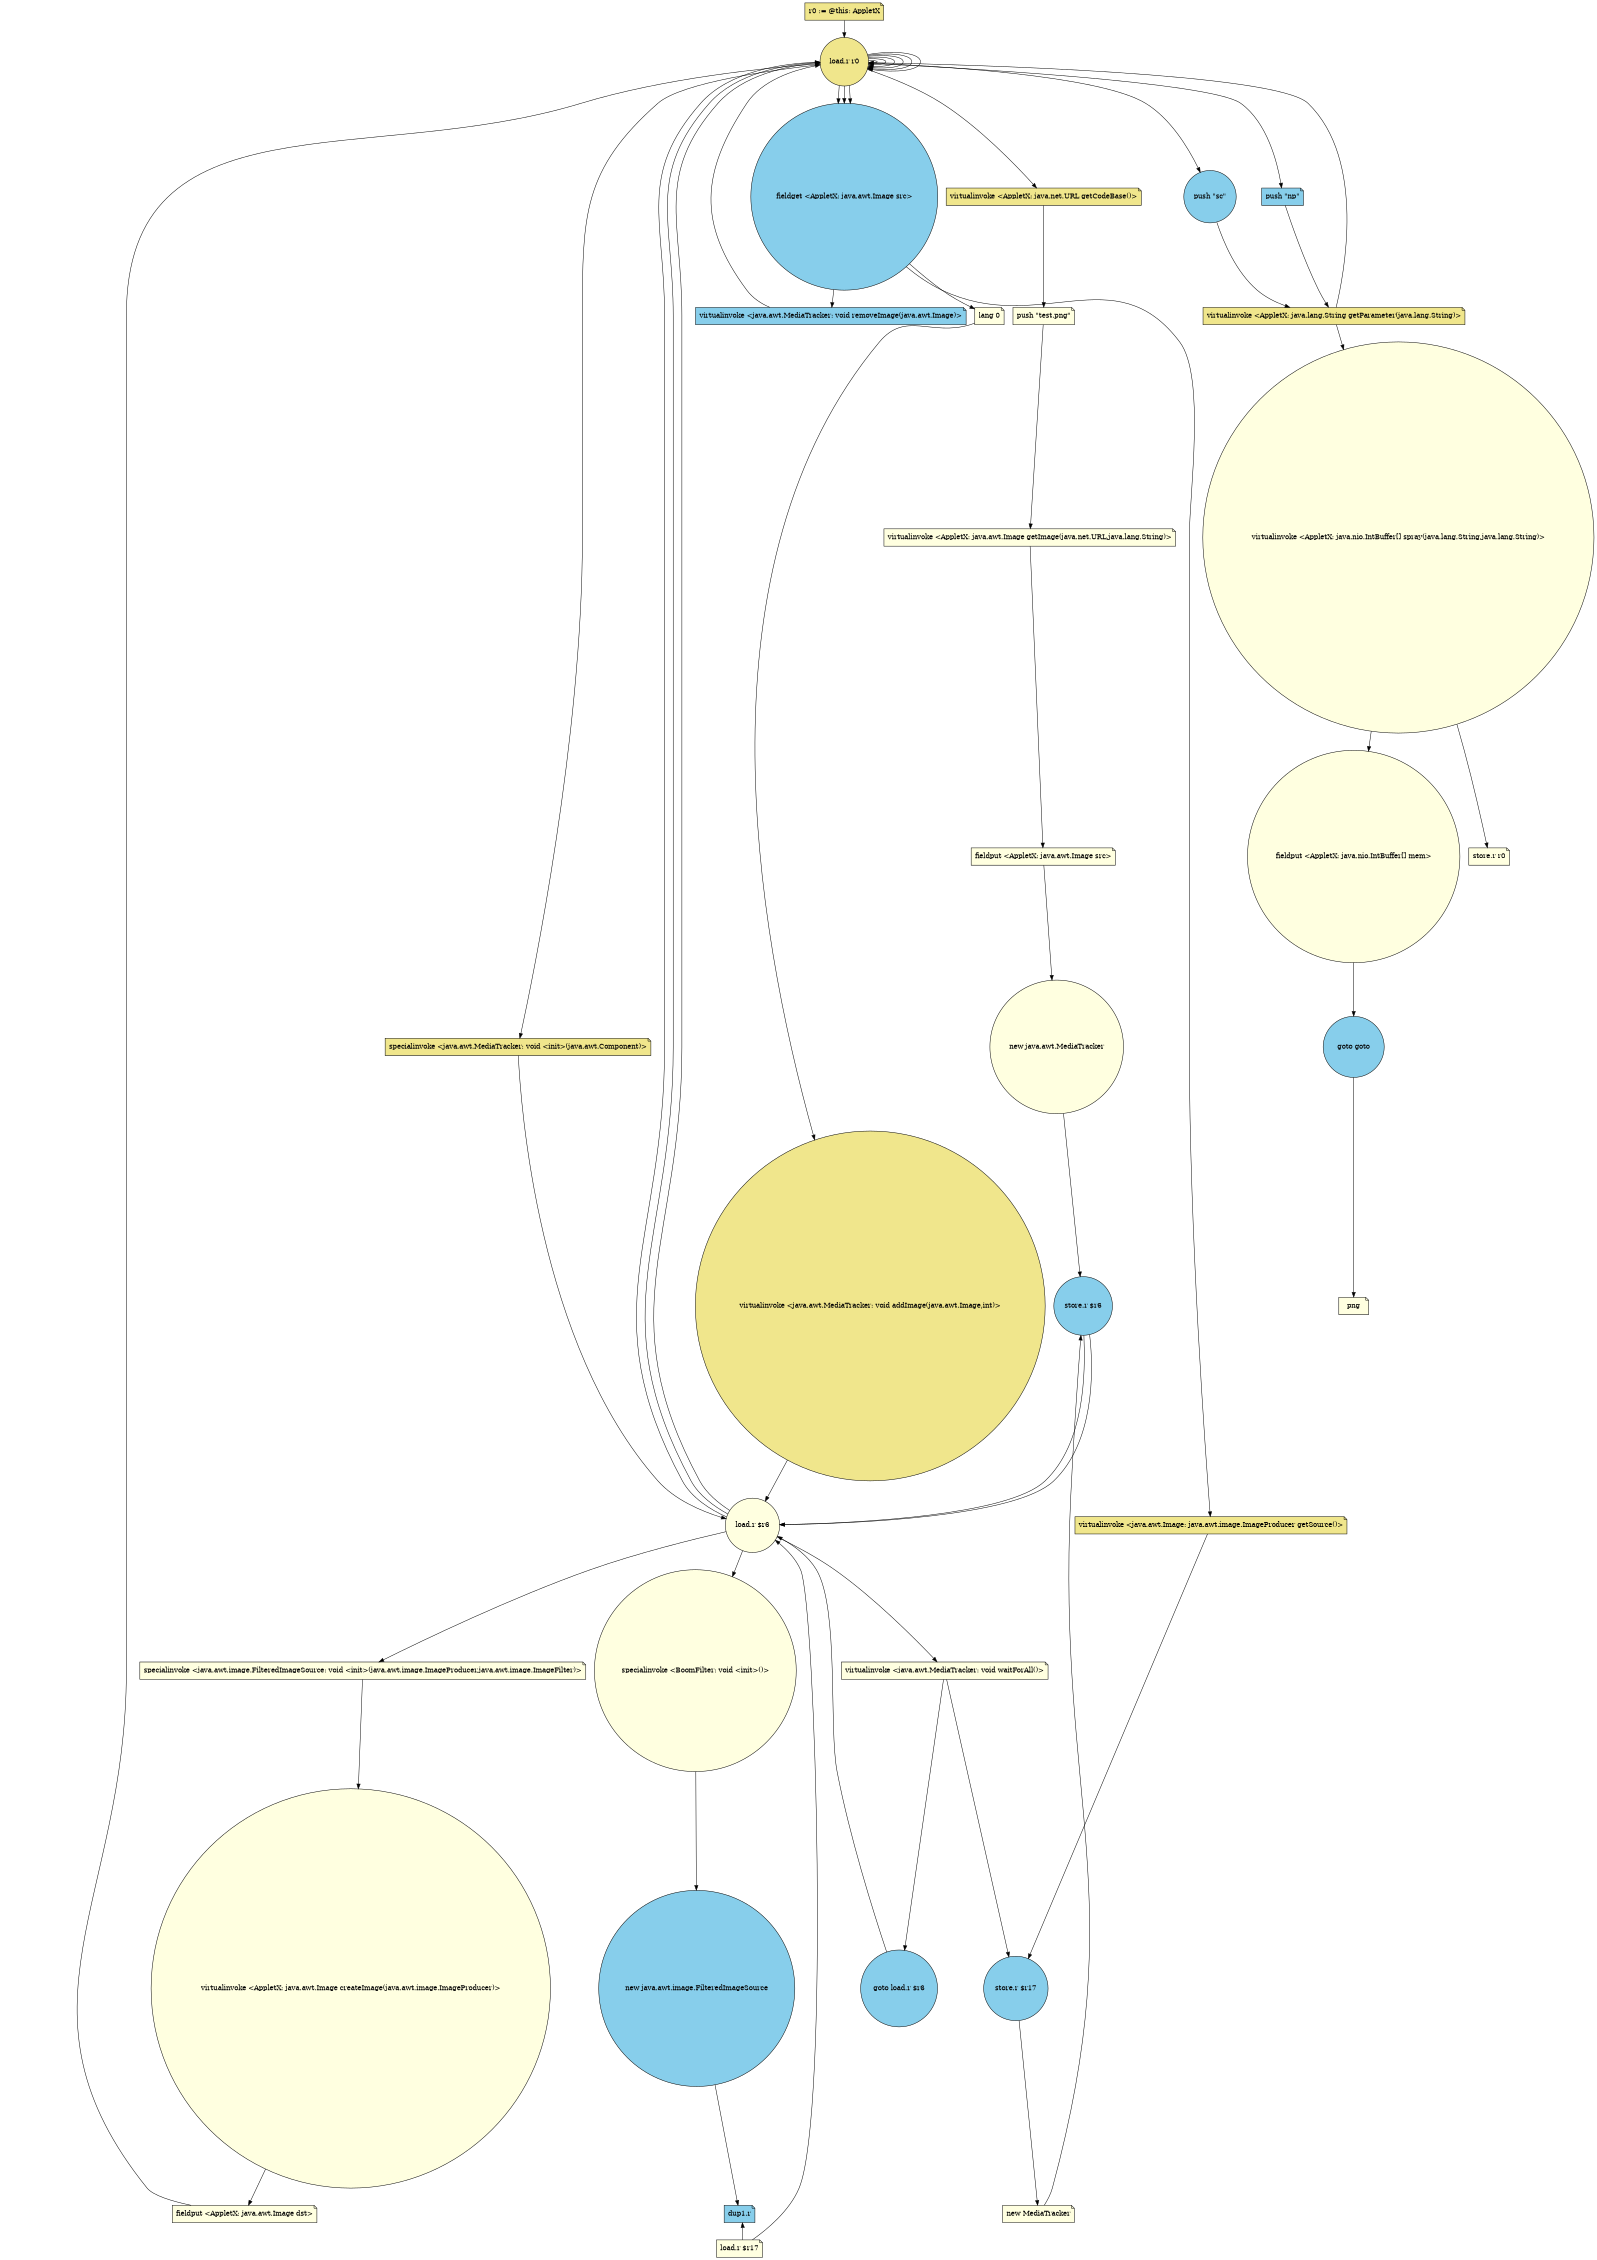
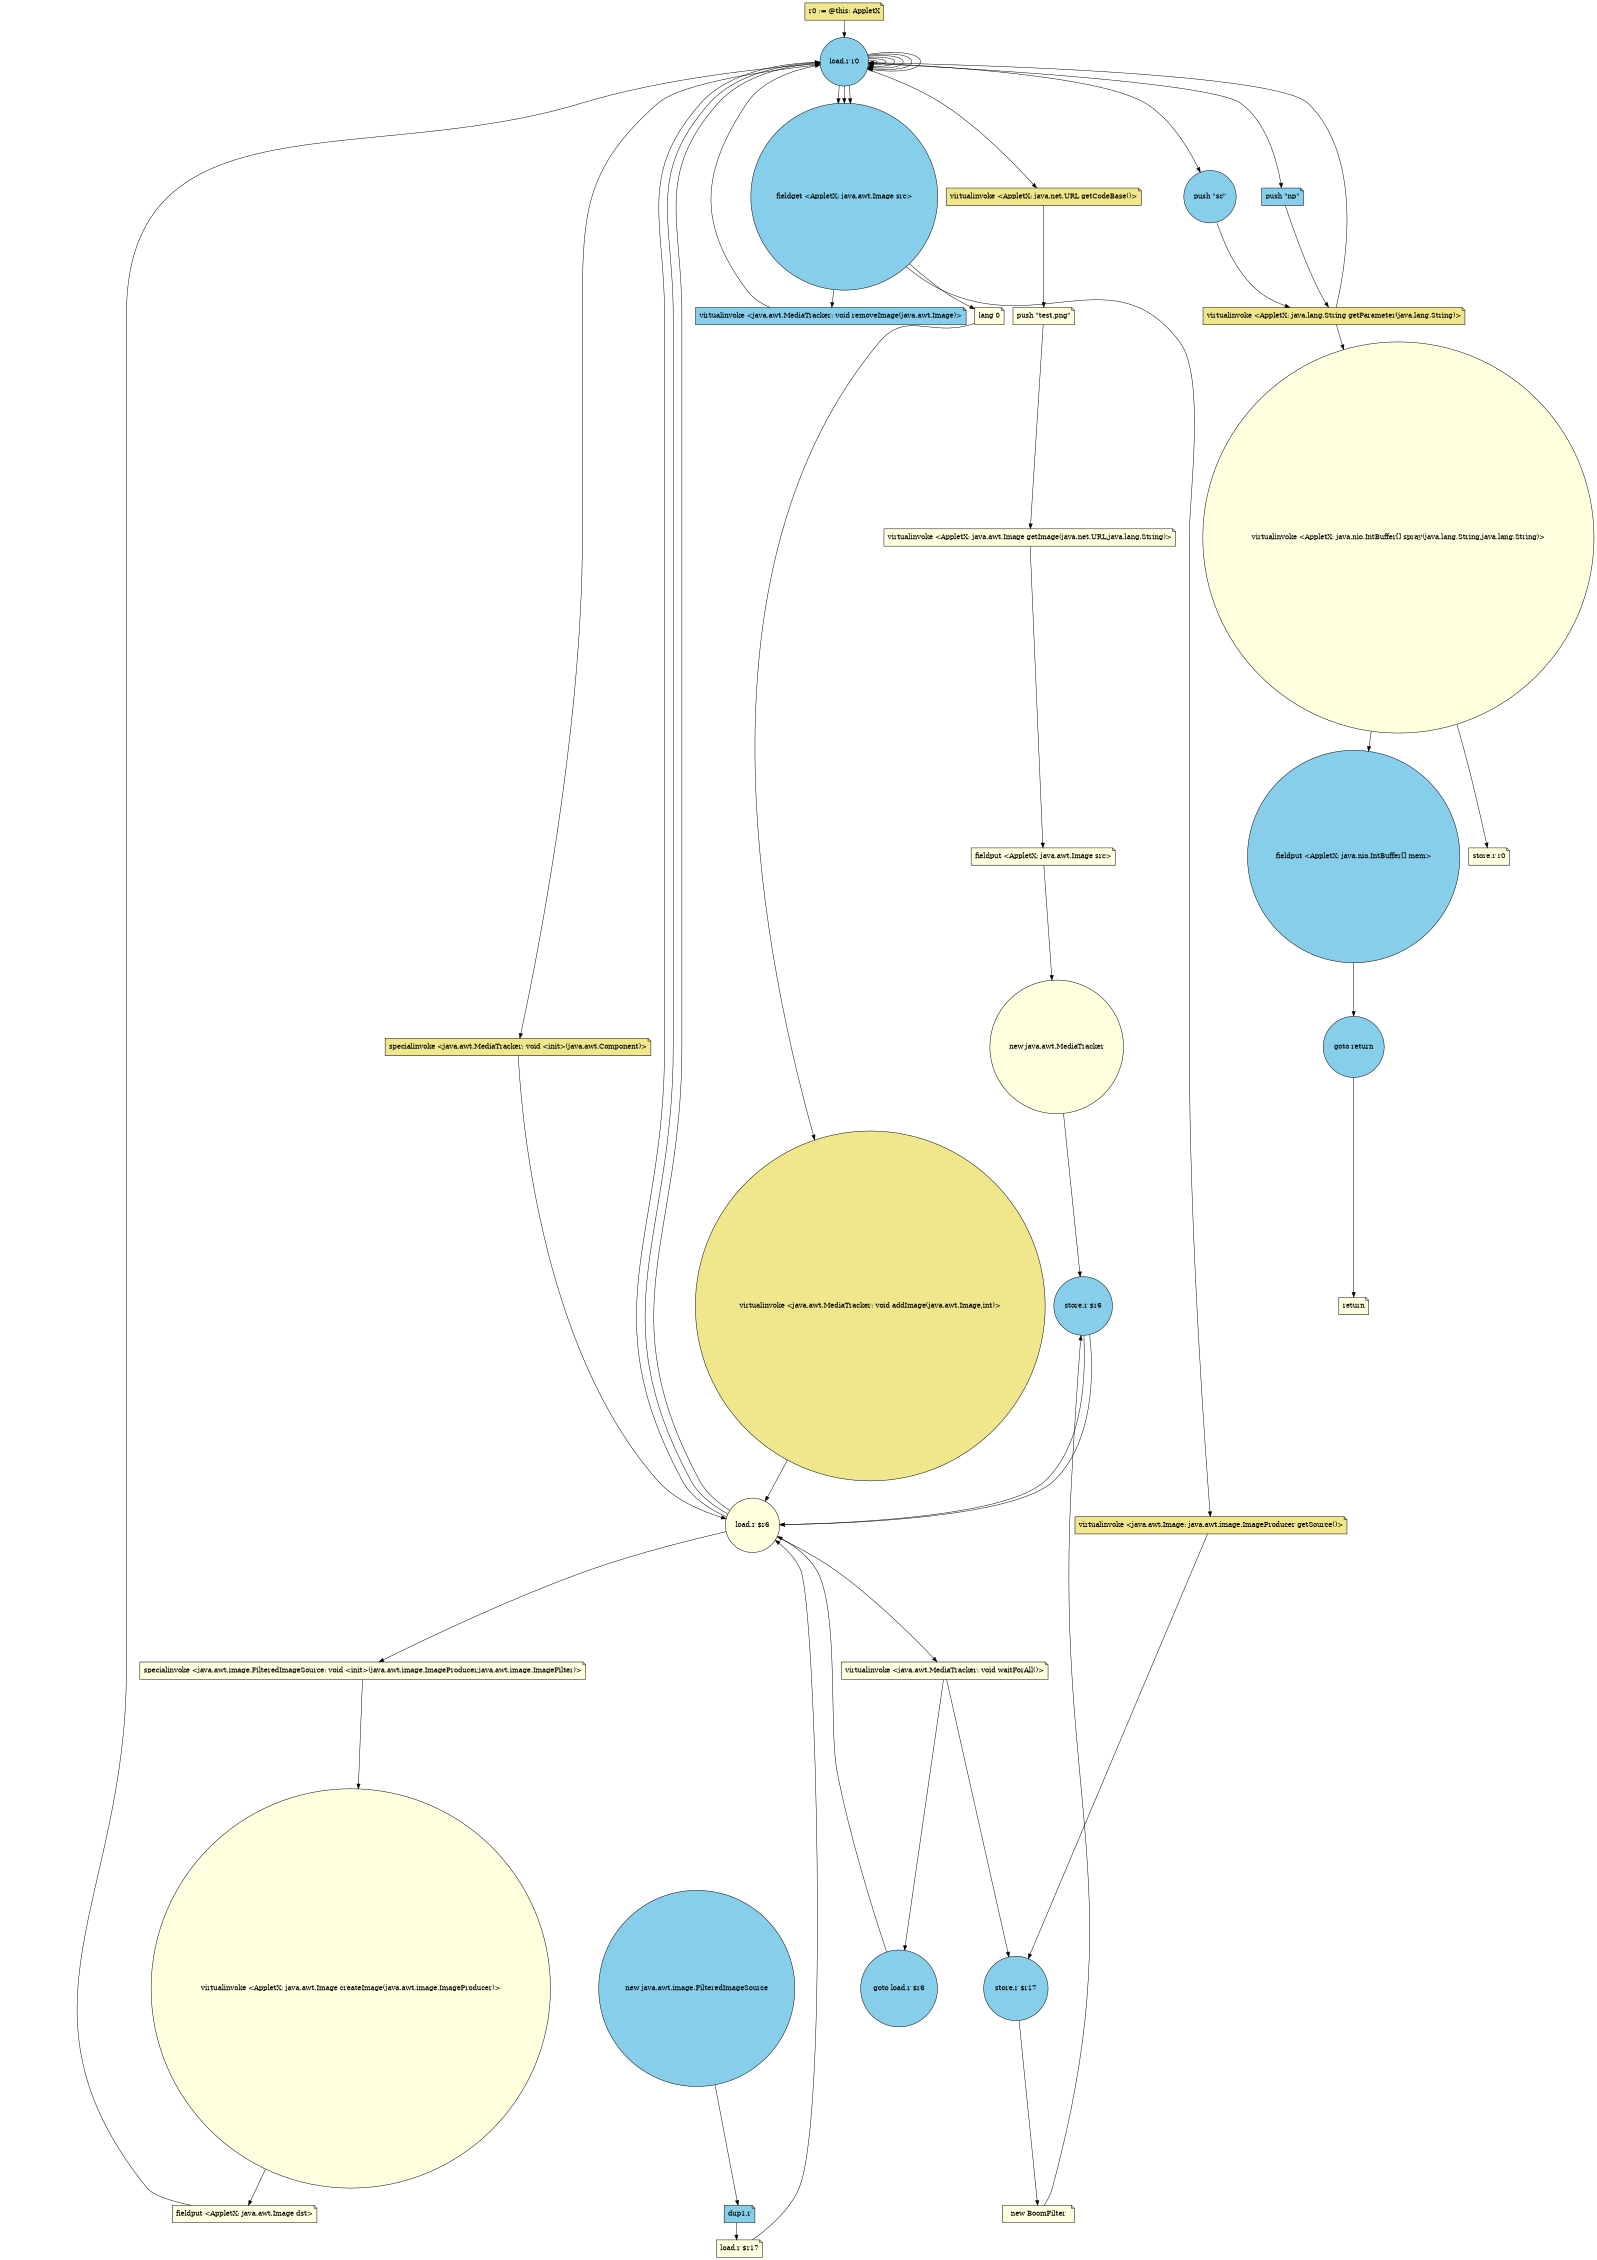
node "load.r r0": fillcolor khaki -> skyblue
node "fieldput <AppletX: java.nio.IntBuffer[] mem>": fillcolor lightyellow -> skyblue
node "goto goto": label "goto goto" -> "goto return"
node "png": label "png" -> "return"
node "specialinvoke <BoomFilter: void <init>()>": removed
node "new MediaTracker": label "new MediaTracker" -> "new BoomFilter"
edge "load.r $r17" -> "dup1.r": reversed
